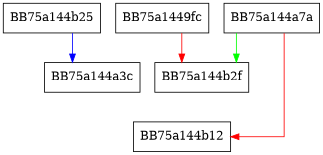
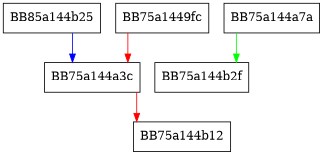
node "BB75a144b25": label "BB75a144b25" -> "BB85a144b25"
edge "BB75a1449fc" -> "BB75a144b2f": now "BB75a1449fc" -> "BB75a144a3c"
edge "BB75a144a7a" -> "BB75a144b12": now "BB75a144a3c" -> "BB75a144b12"
